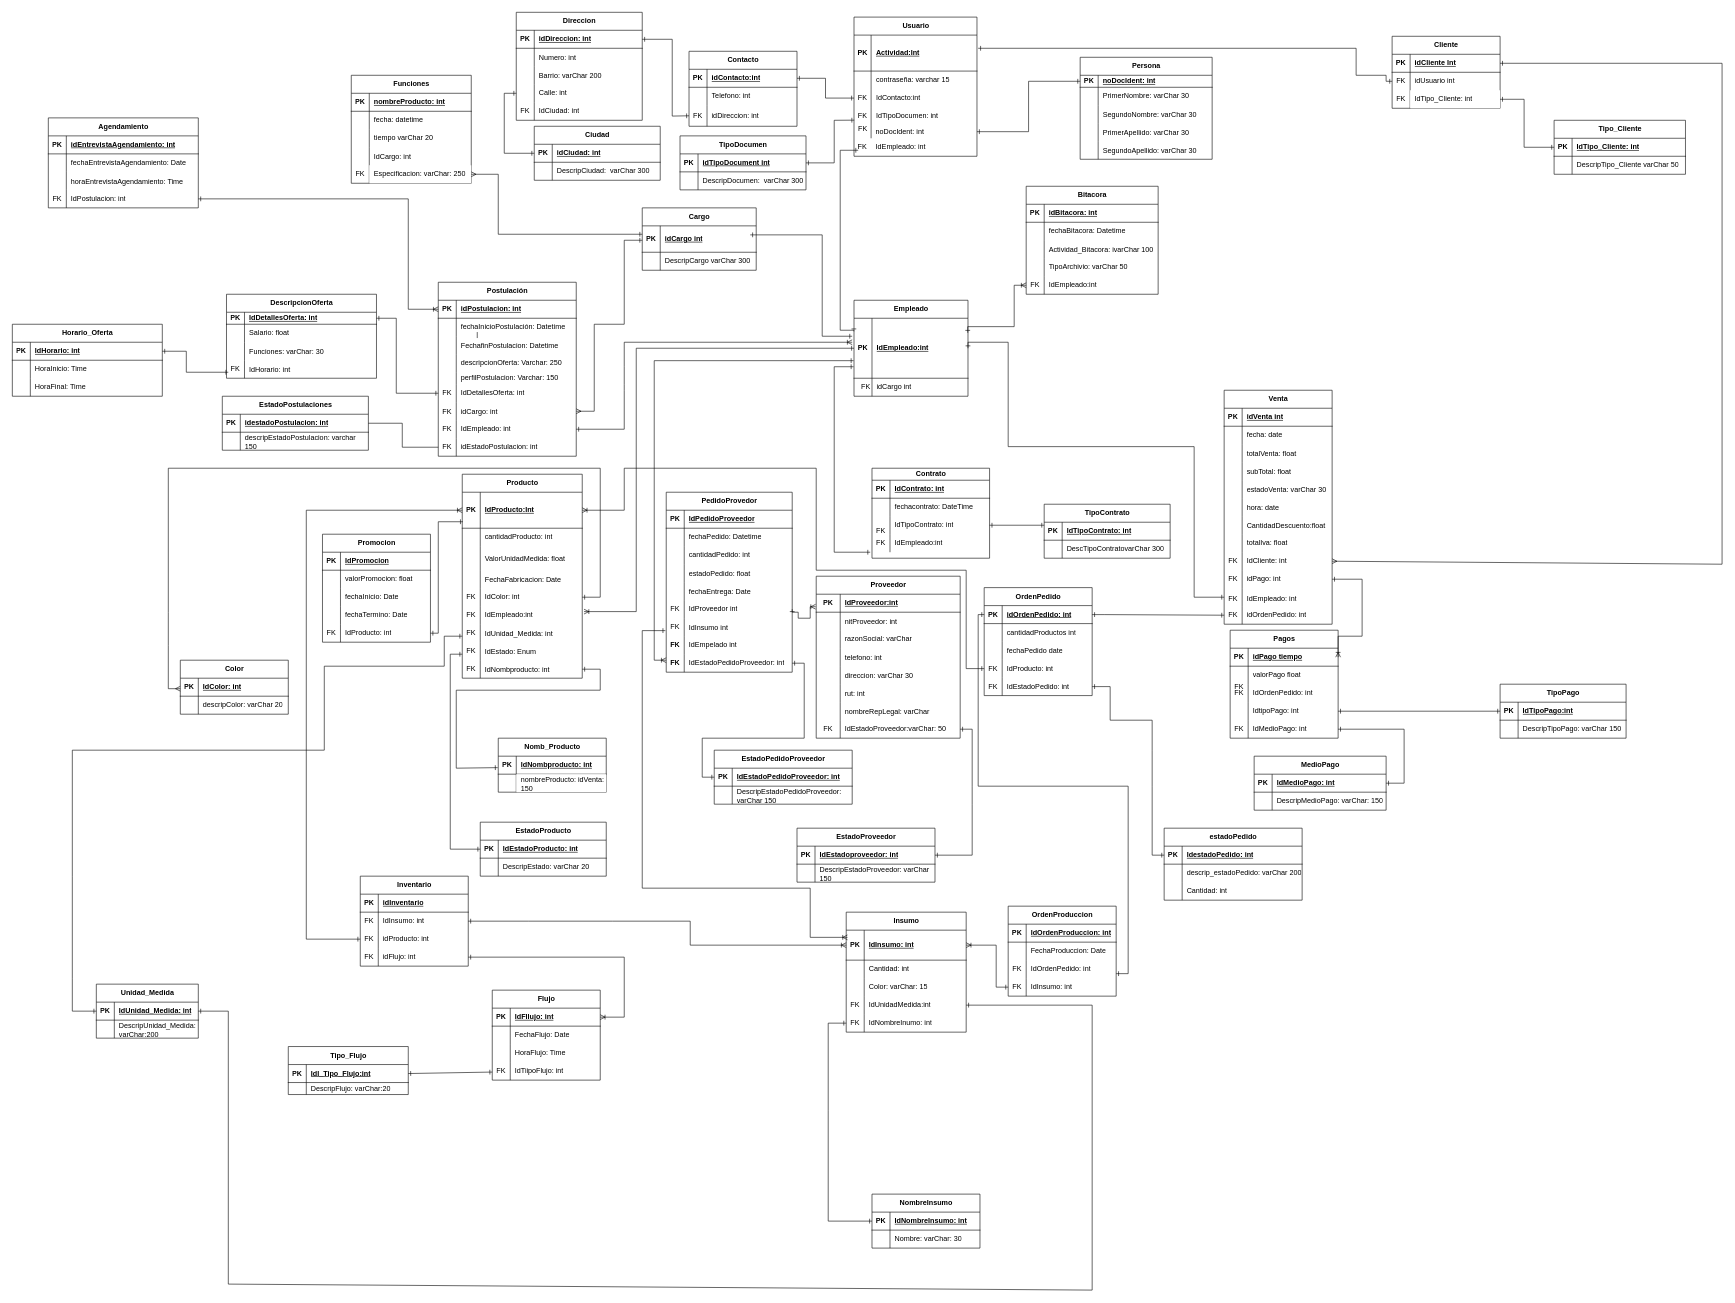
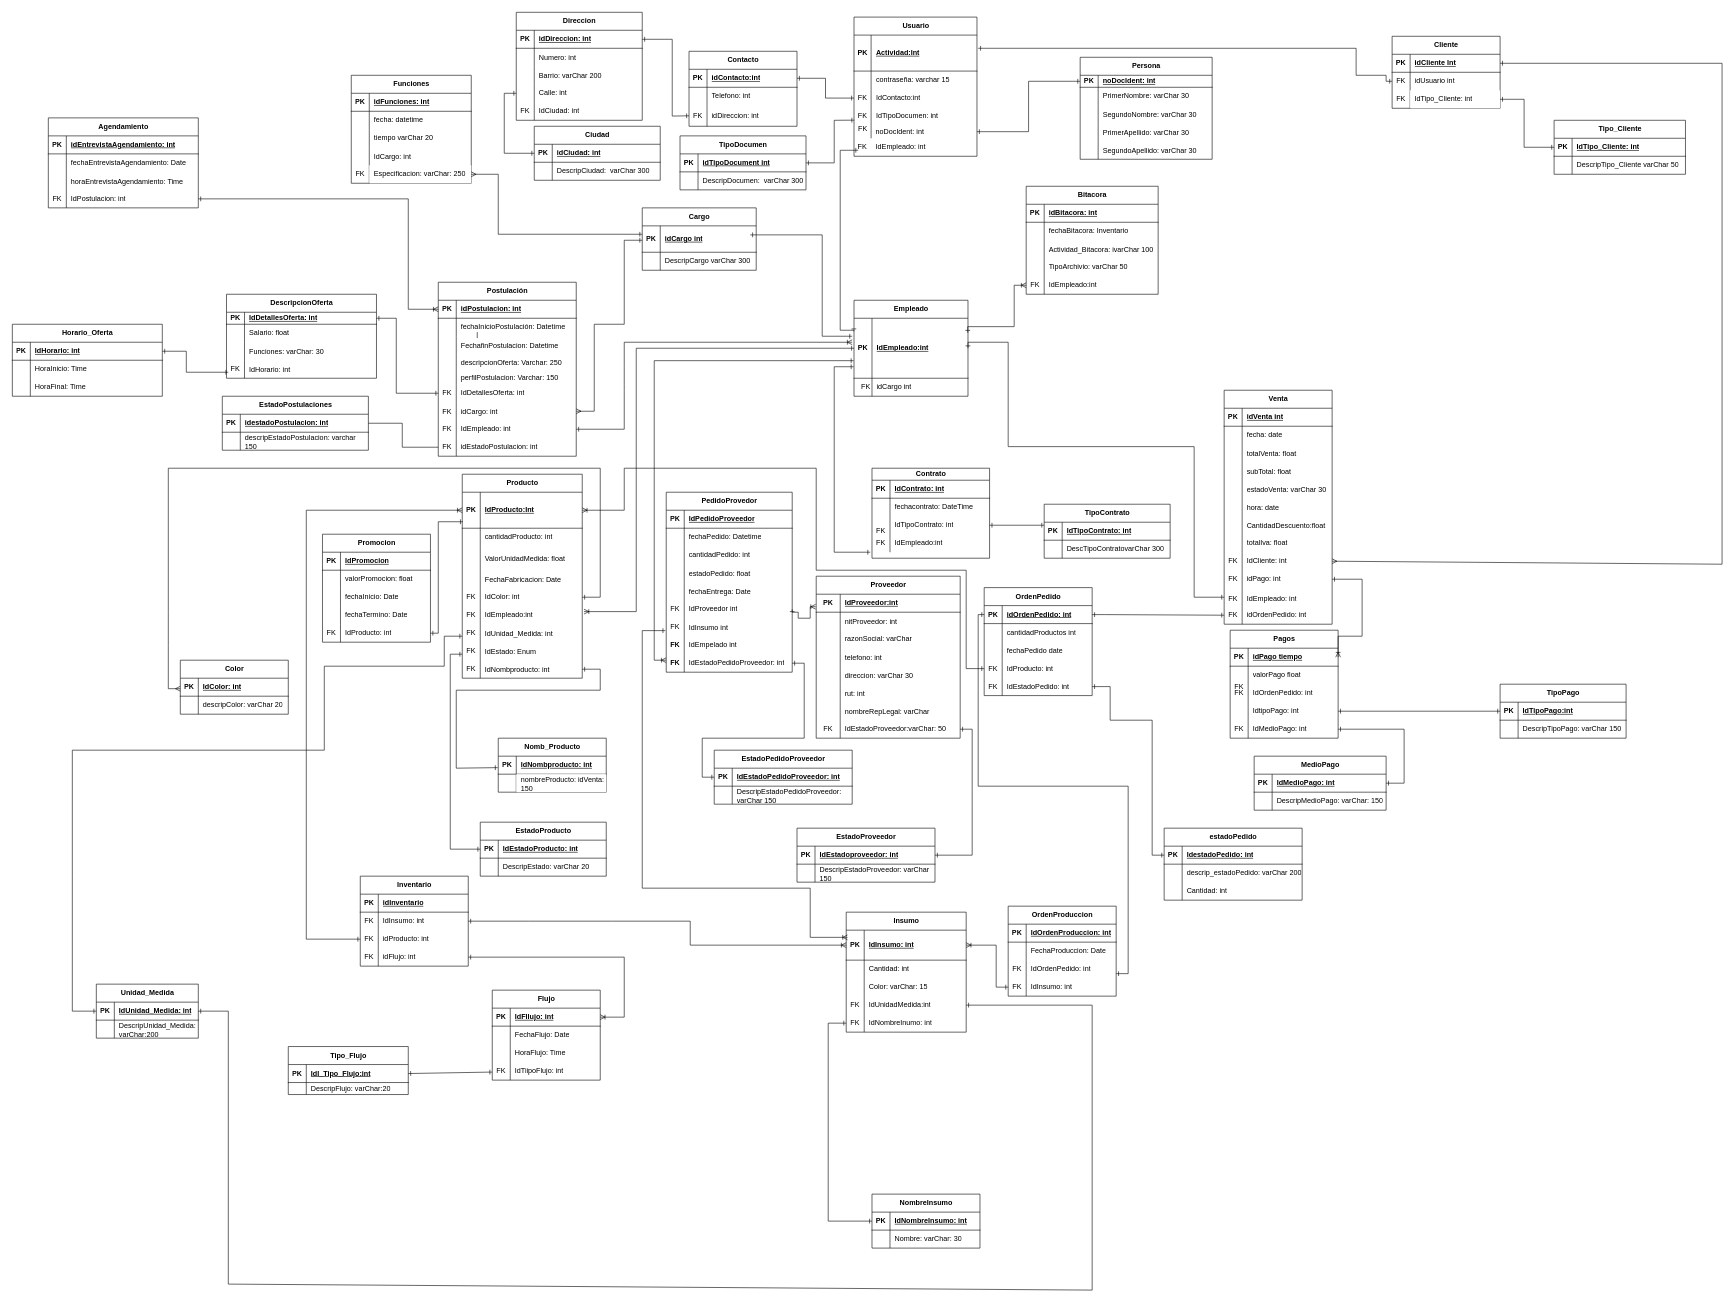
node "nombreProducto: int": label "nombreProducto: int" -> "idFunciones: int"
node "fechaBitacora: Datetime": label "fechaBitacora: Datetime" -> "fechaBitacora: Inventario"
